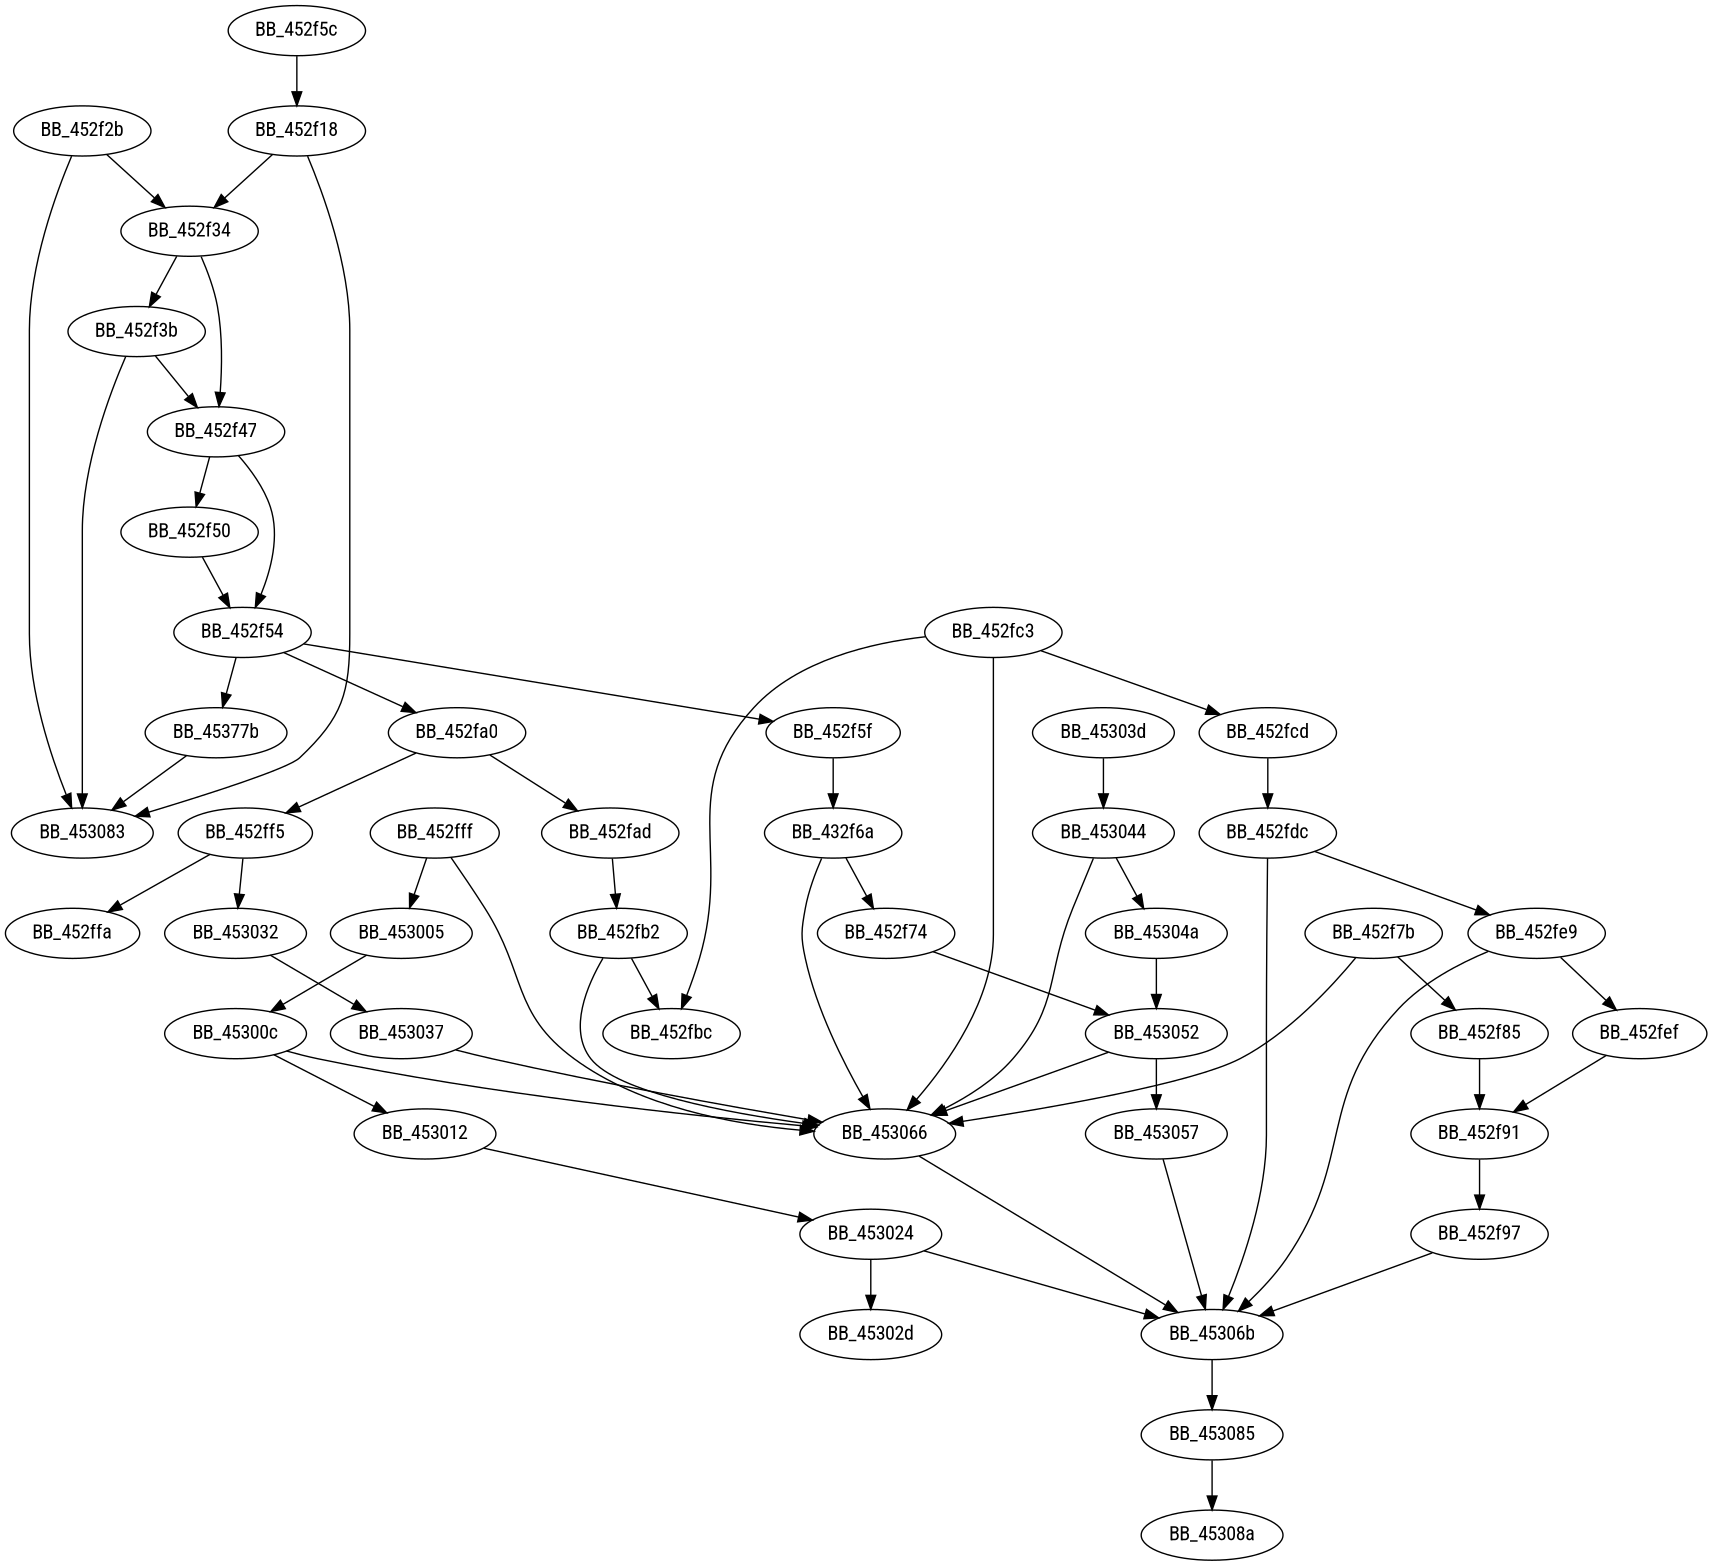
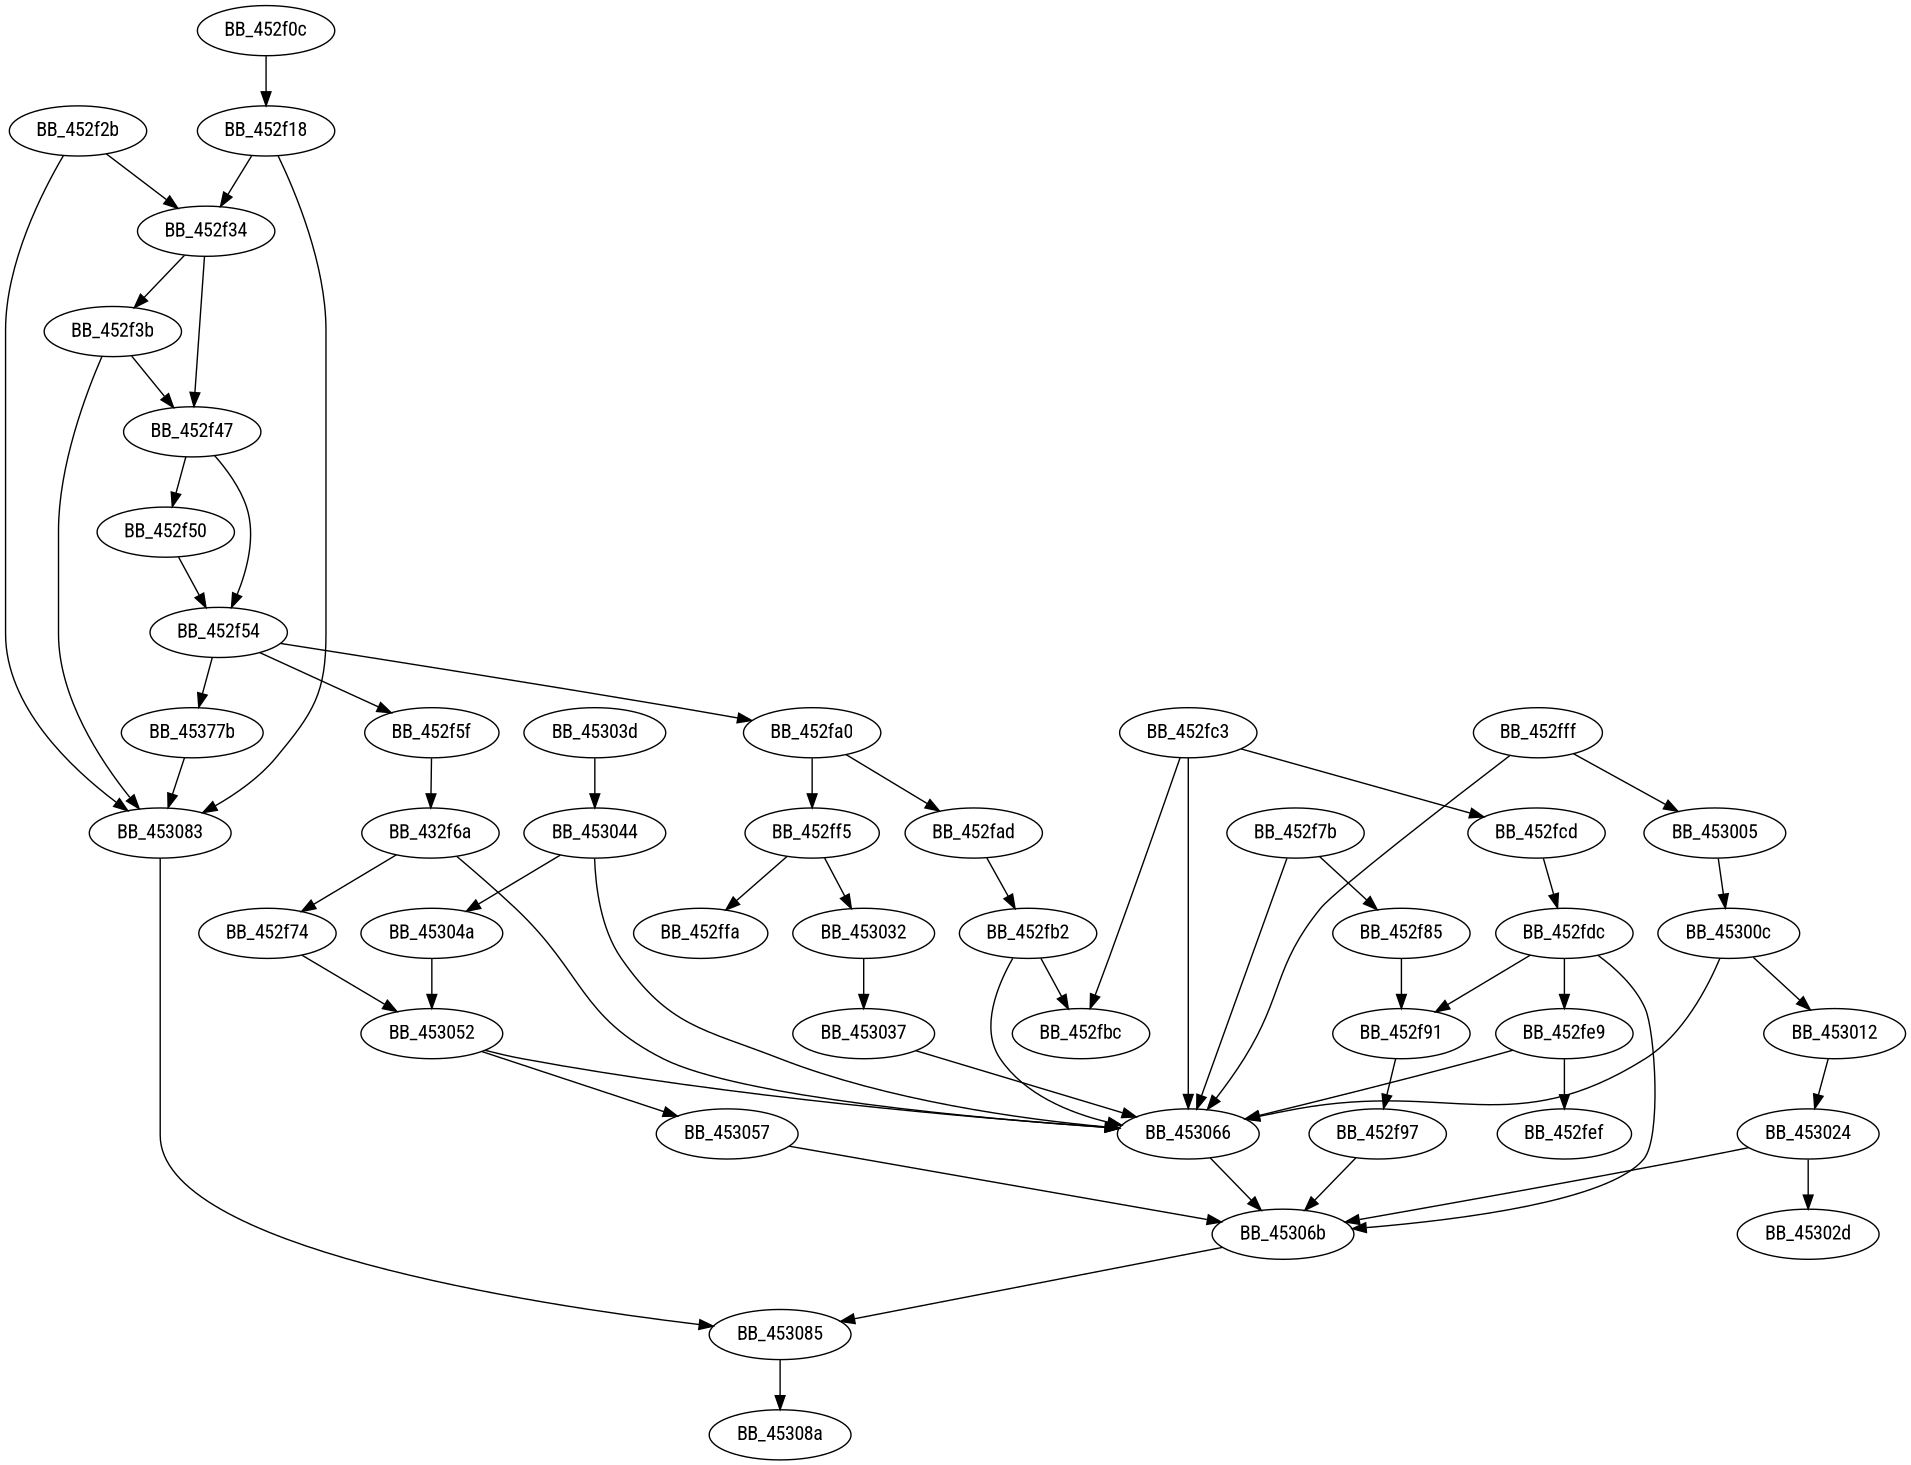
node "BB_452f5c": label "BB_452f5c" -> "BB_452f0c"
edge "BB_452fef" -> "BB_452f91": now "BB_452fdc" -> "BB_452f91"
edge "BB_452fe9" -> "BB_45306b": now "BB_452fe9" -> "BB_453066"
edge "BB_453083" -> "BB_453085": added
